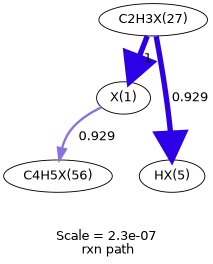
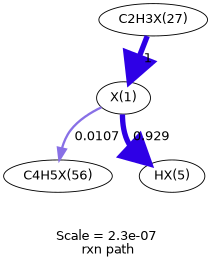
edge "C2H3X(27)" -> "HX(5)": now "X(1)" -> "HX(5)"
edge "X(1)" -> "C4H5X(56)": label " 0.929" -> " 0.0107"
